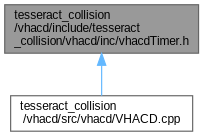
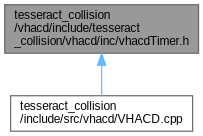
node "tesseract_collision /vhacd/src/vhacd/VHACD.cpp": label "tesseract_collision /vhacd/src/vhacd/VHACD.cpp" -> "tesseract_collision /include/src/vhacd/VHACD.cpp"
